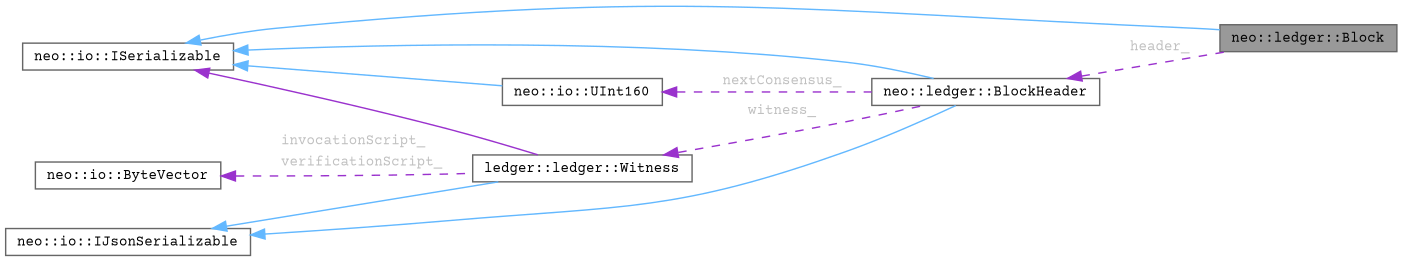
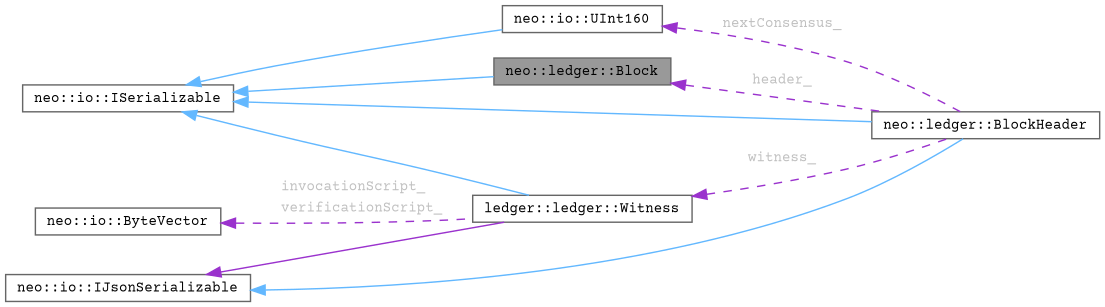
edge "neo::ledger::Block" -> "neo::ledger::BlockHeader": reversed
edge "ledger::ledger::Witness" -> "neo::io::ISerializable": color darkorchid3 -> steelblue1
edge "ledger::ledger::Witness" -> "neo::io::IJsonSerializable": color steelblue1 -> darkorchid3
